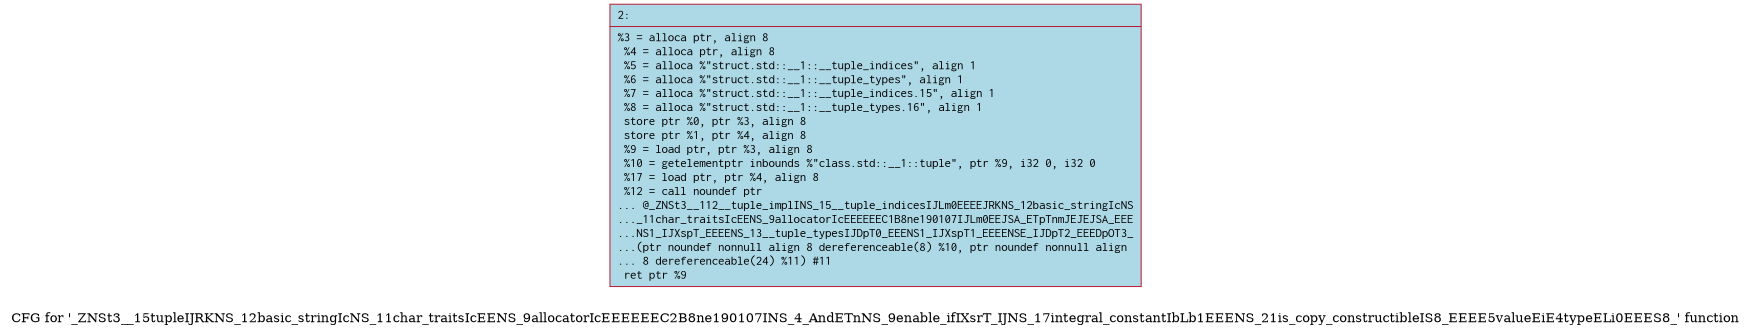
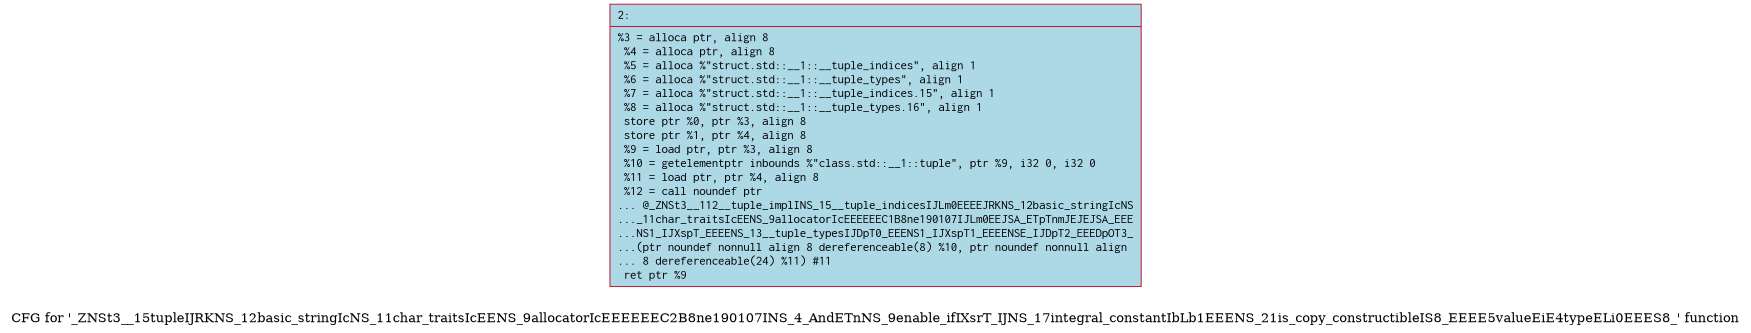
node "2:": text "%17 = load ptr, ptr %4, align 8" -> "%11 = load ptr, ptr %4, align 8"
